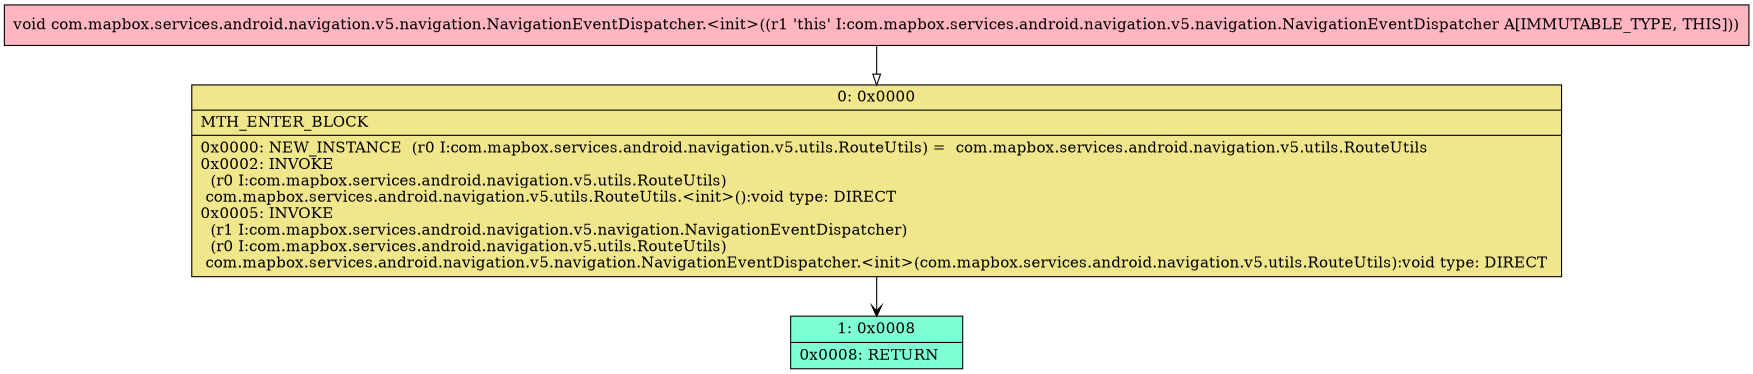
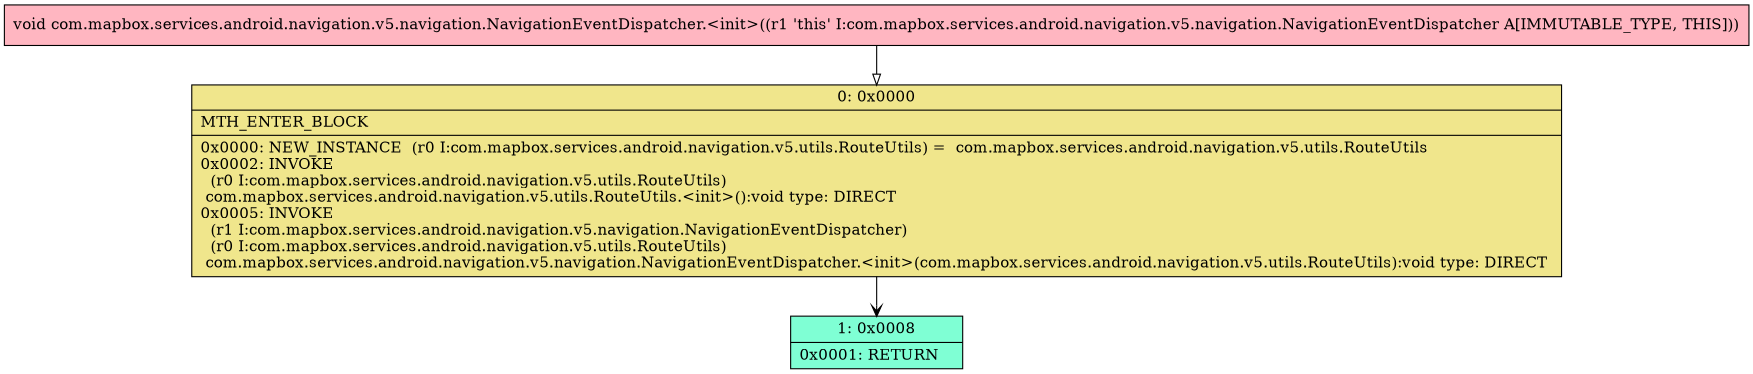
node "1: 0x0008": text "0x0008: RETURN" -> "0x0001: RETURN"
